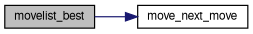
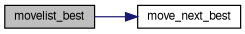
node "move_next_move": label "move_next_move" -> "move_next_best"
